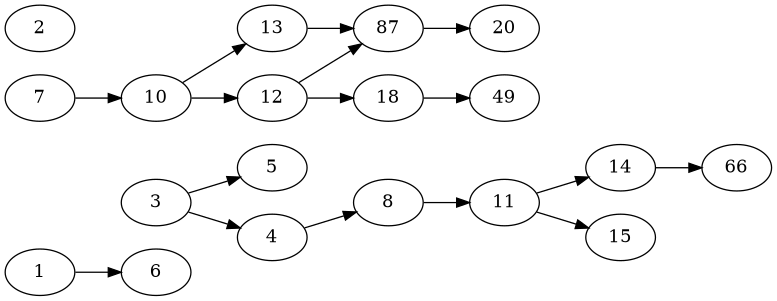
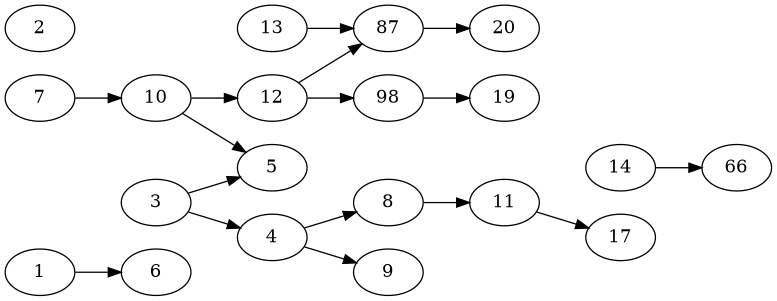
edge "10" -> "13": now "10" -> "5"
node "18": label "18" -> "98"
node "49": label "49" -> "19"
edge "11" -> "14": removed
node "15": label "15" -> "17"
node "9": added
